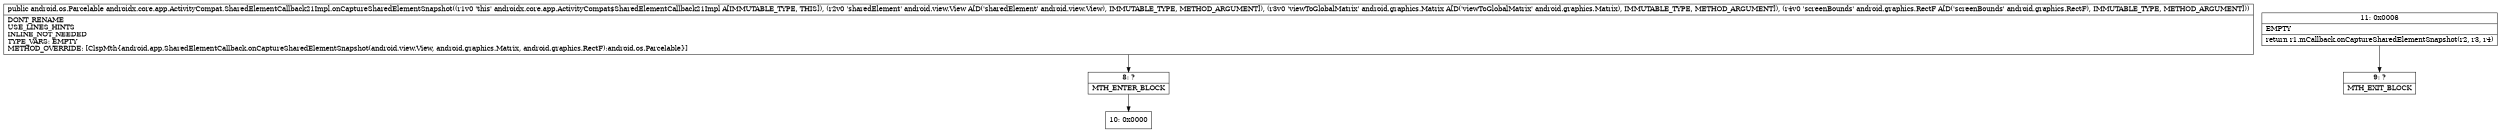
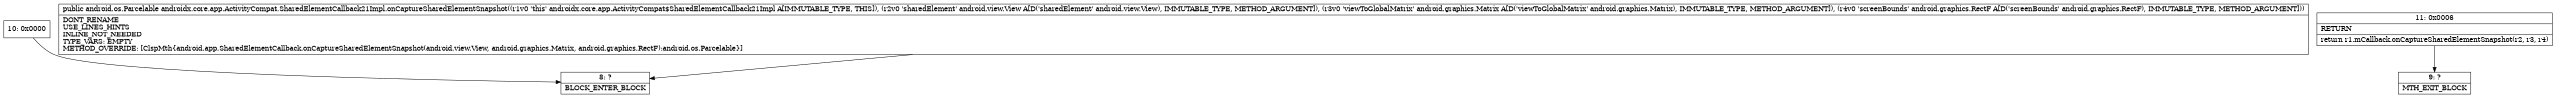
node "11: 0x0006": text "EMPTY" -> "RETURN"
node "8: ?": text "MTH_ENTER_BLOCK" -> "BLOCK_ENTER_BLOCK"
edge "8: ?" -> "10: 0x0000": reversed
